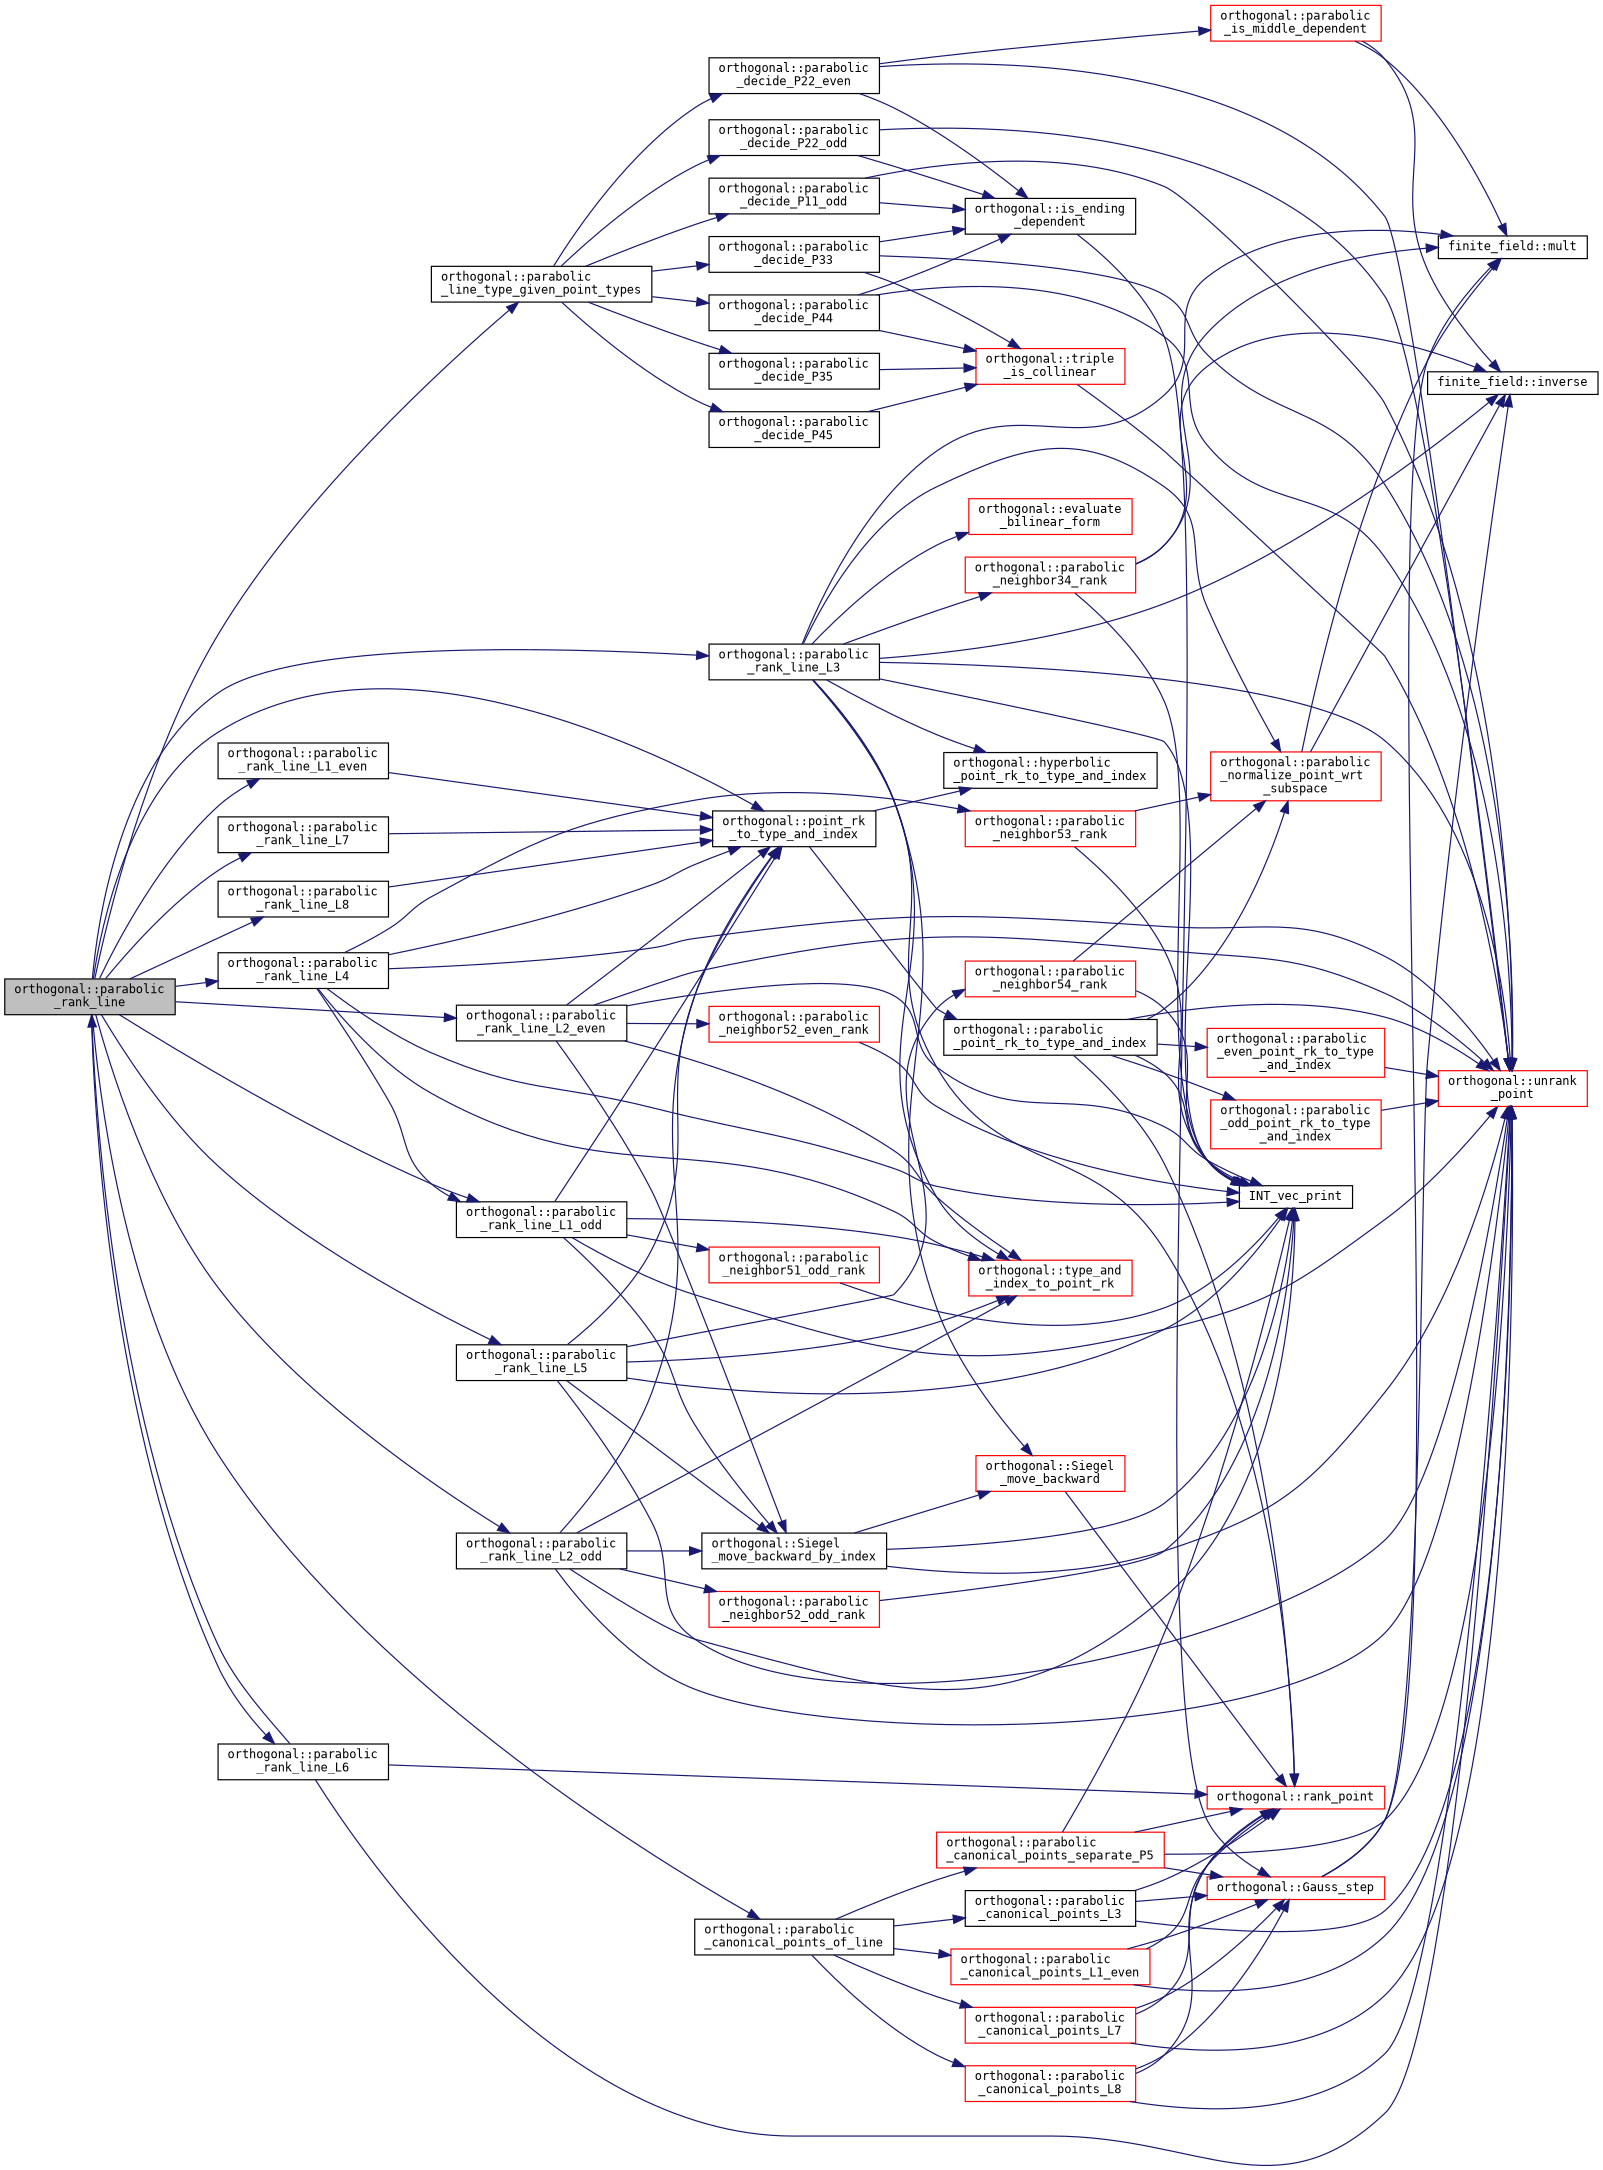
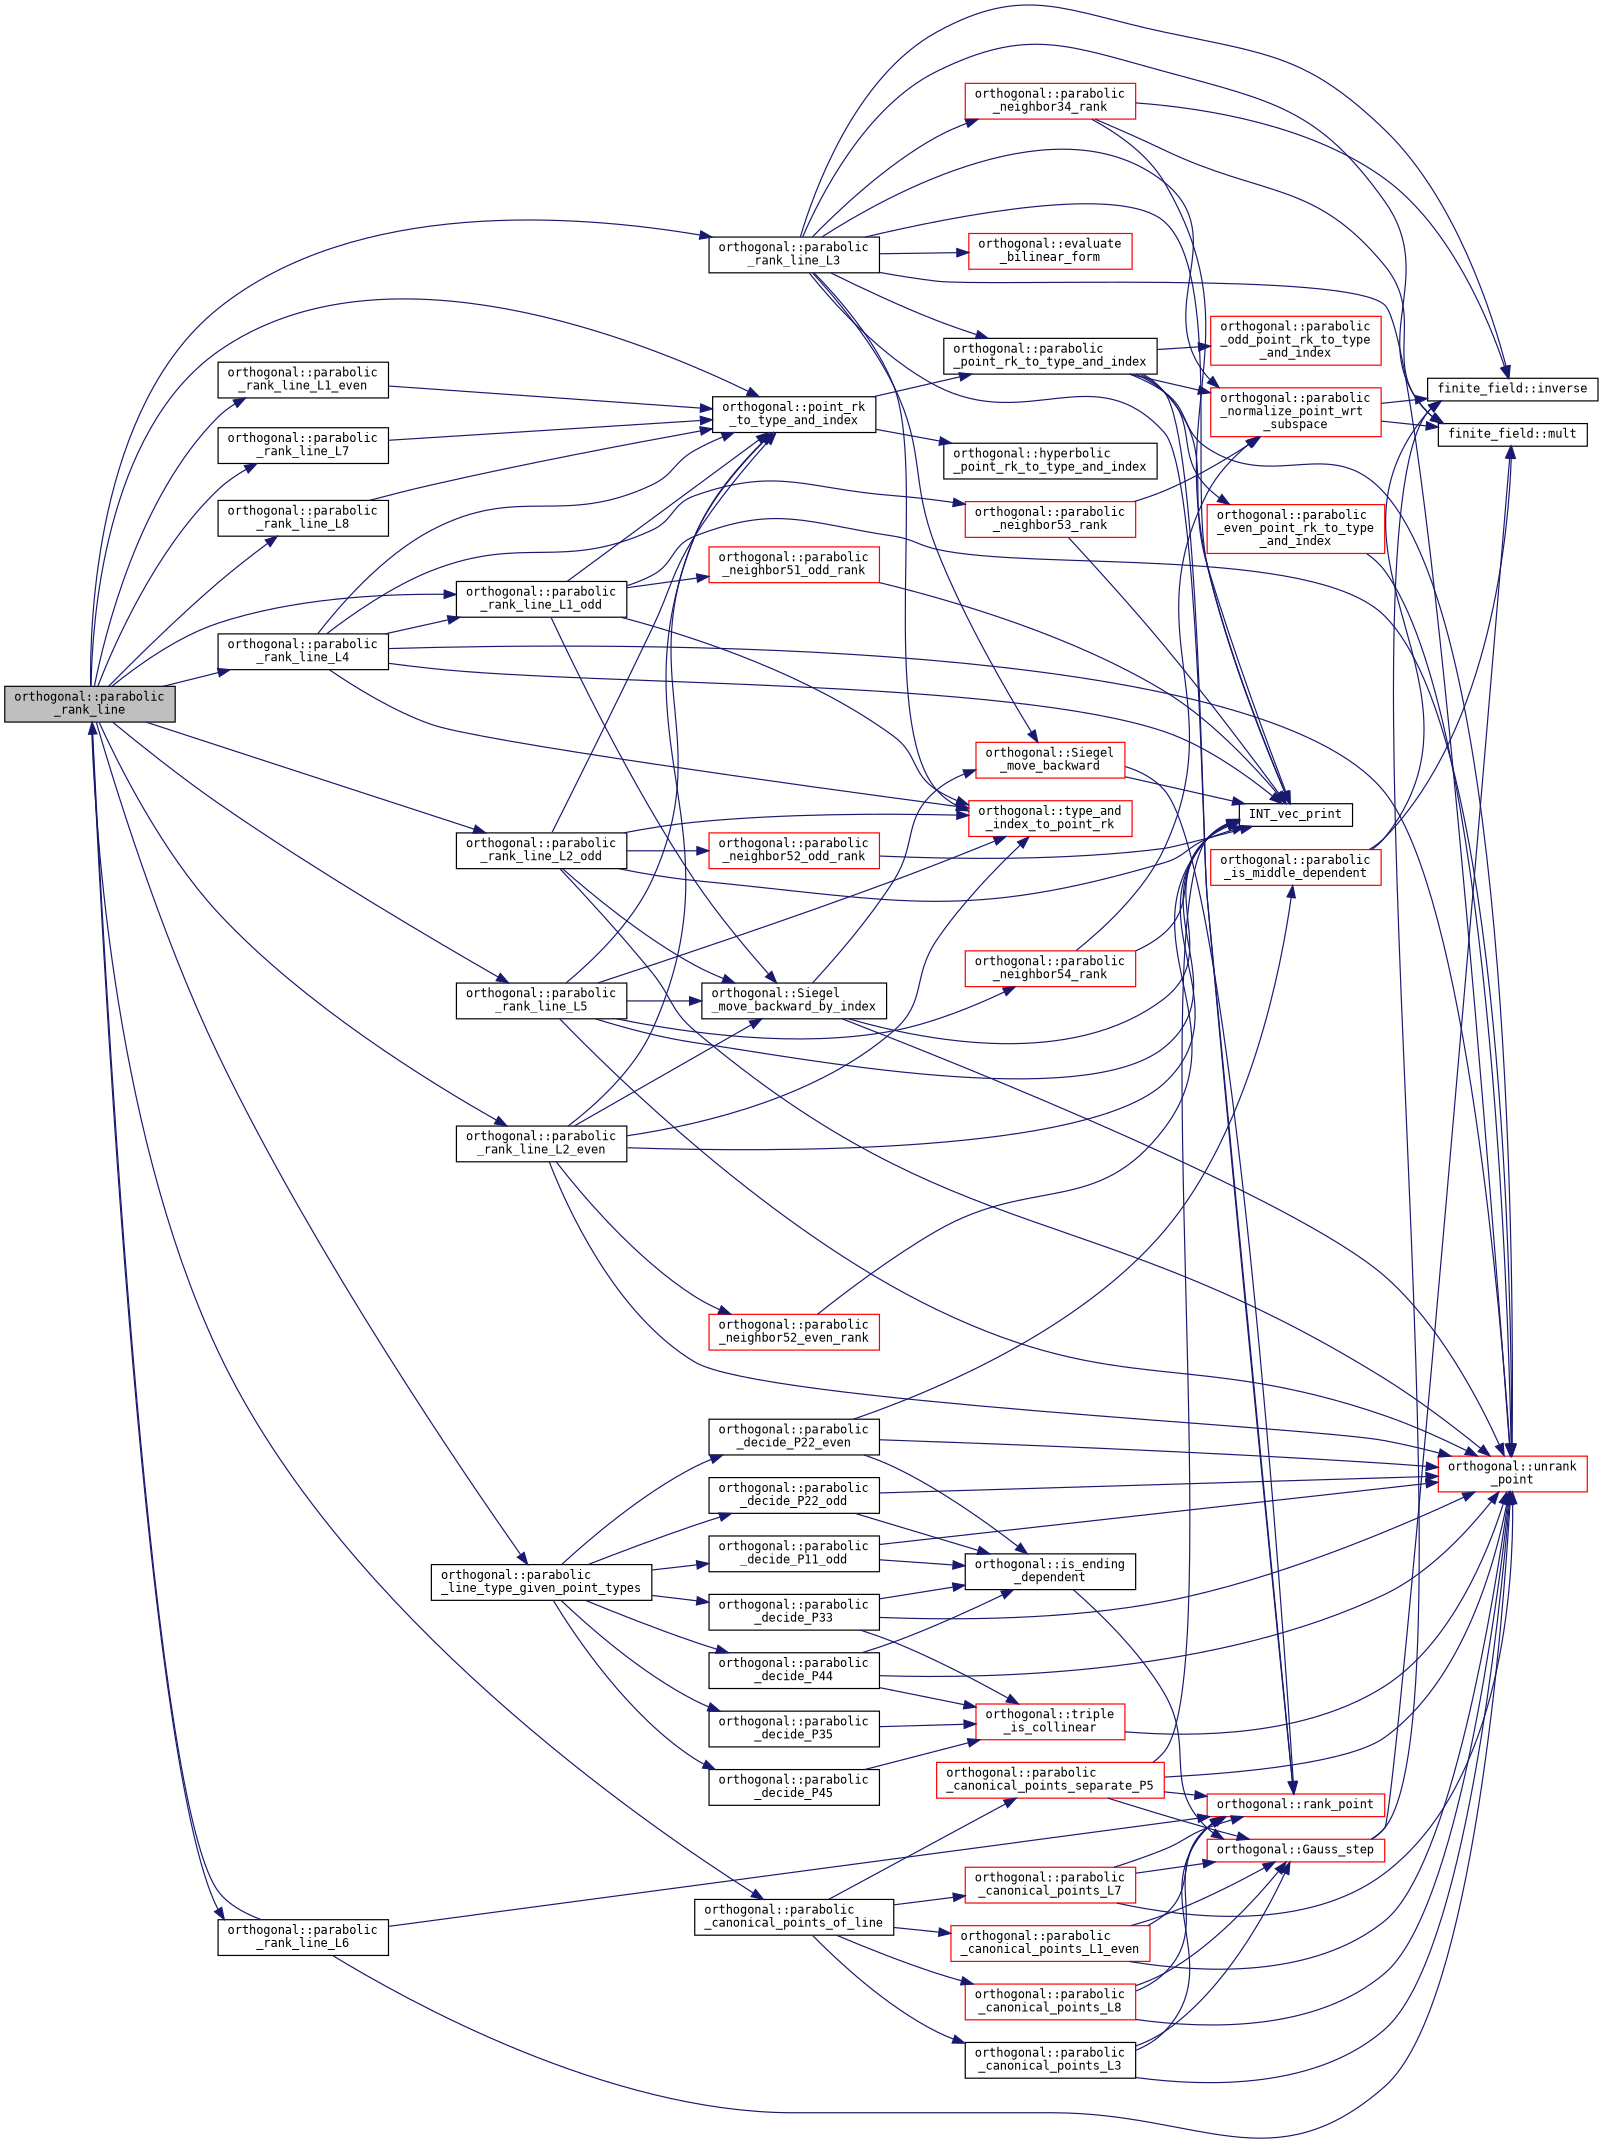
edge "orthogonal::parabolic _rank_line_L3" -> "orthogonal::hyperbolic _point_rk_to_type_and_index": now "orthogonal::parabolic _rank_line_L3" -> "orthogonal::parabolic _point_rk_to_type_and_index"
edge "orthogonal::Siegel _move_backward" -> "INT_vec_print": added
edge "orthogonal::parabolic _odd_point_rk_to_type _and_index" -> "orthogonal::unrank _point": removed
